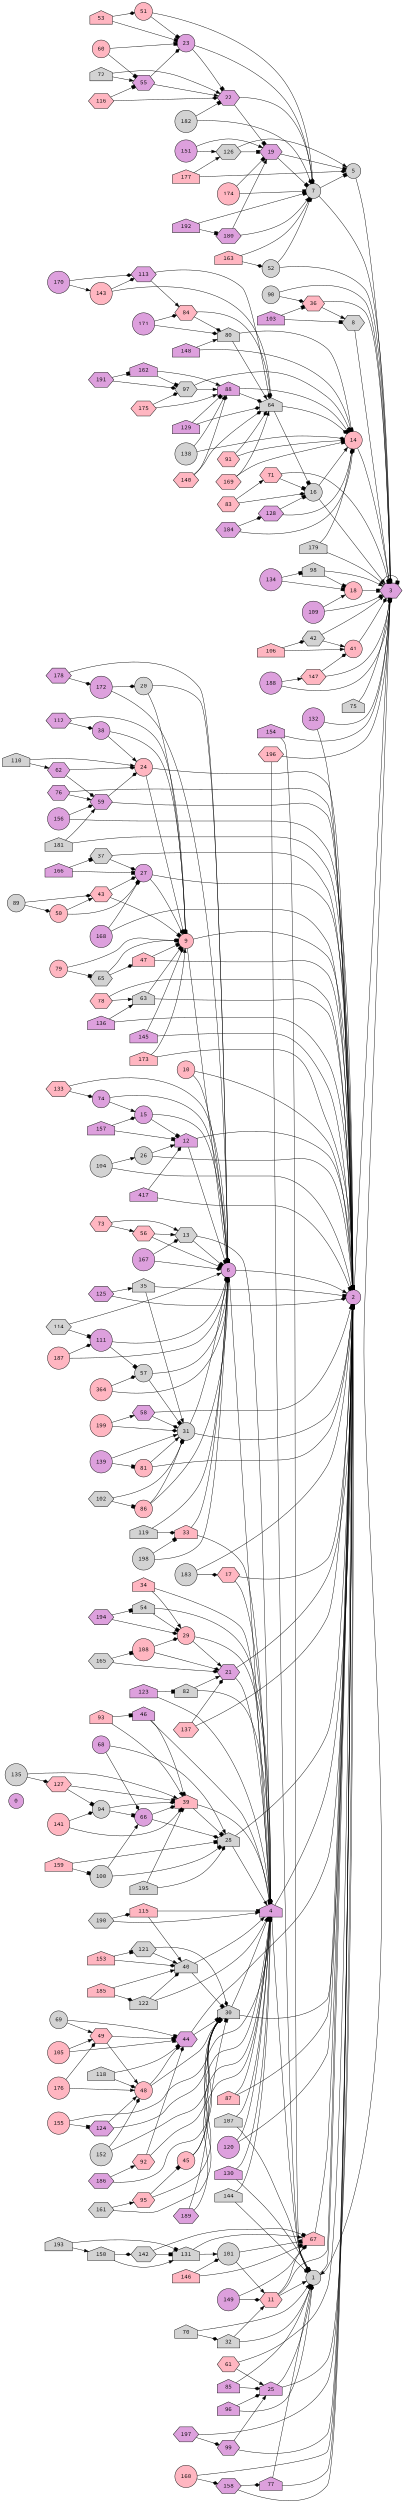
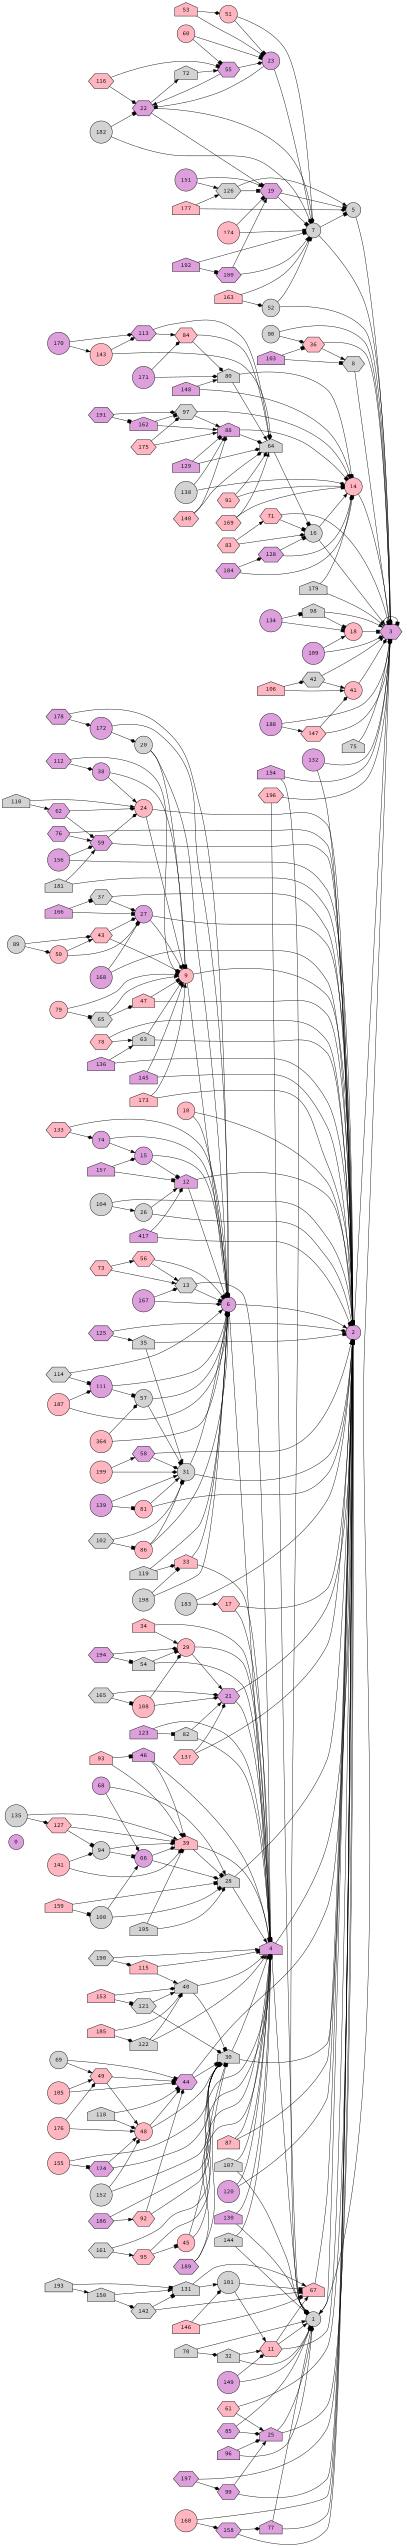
edge "72" -> "22": reversed
edge "64" -> "14": removed
edge "149" -> "67": now "149" -> "1"
node "85": shape house -> hexagon
